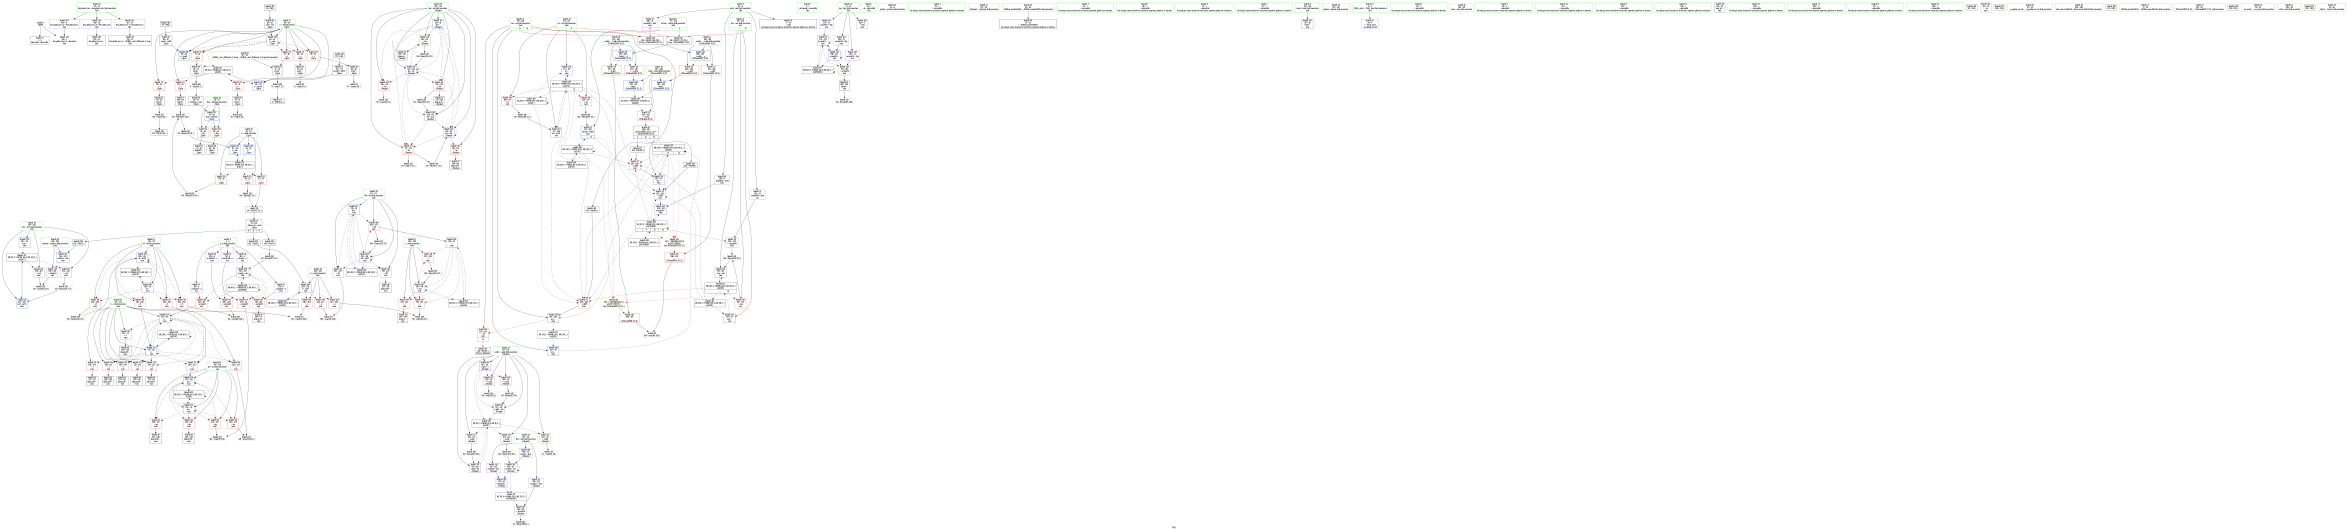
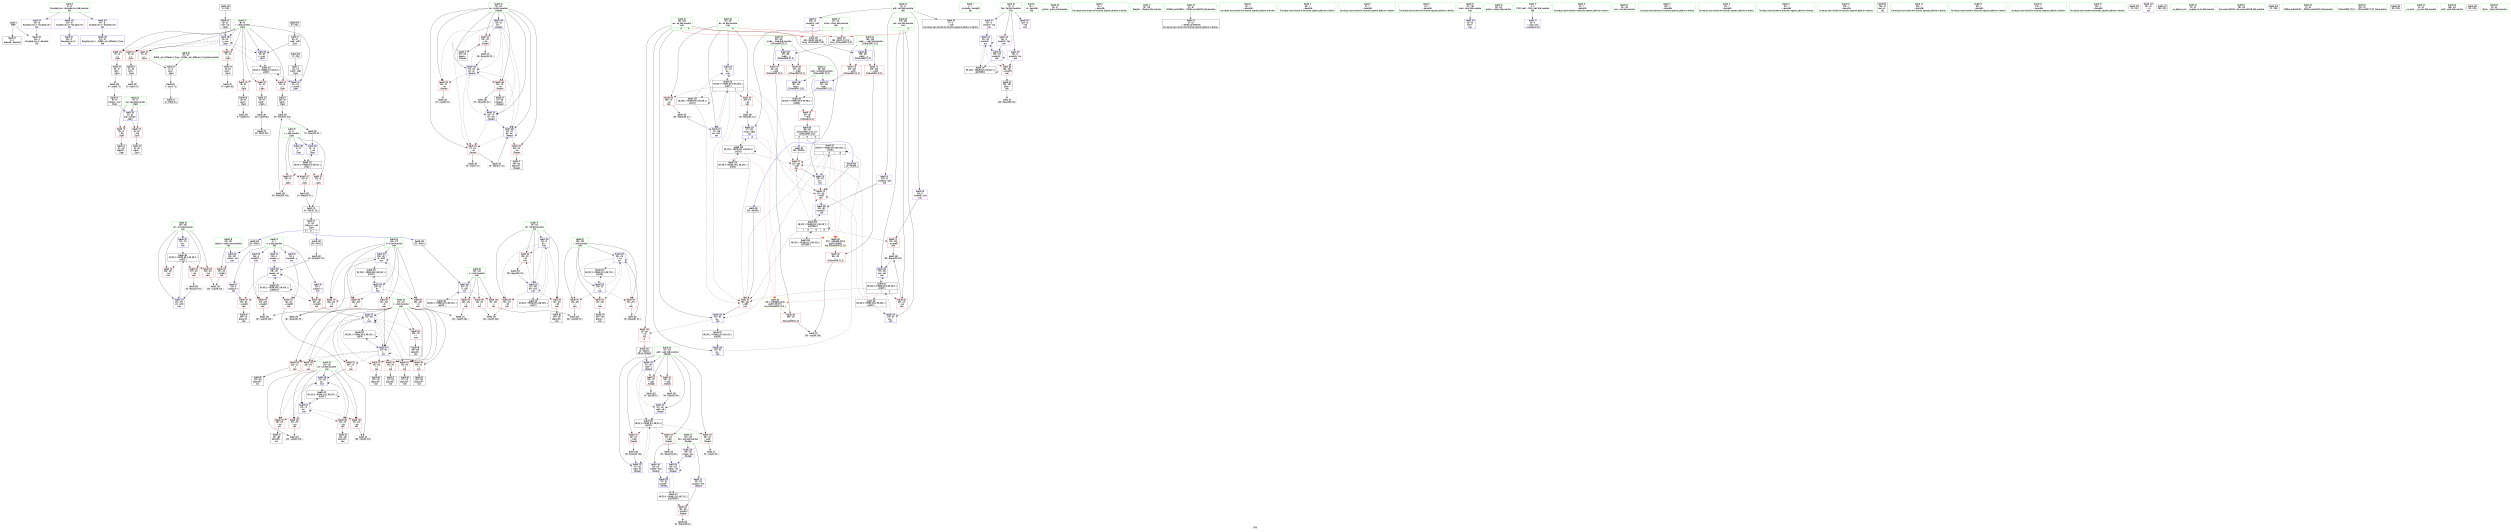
edge "NodeID: 166" -> "NodeID: 205": now "NodeID: 41" -> "NodeID: 205"
node "NodeID: 136": added
